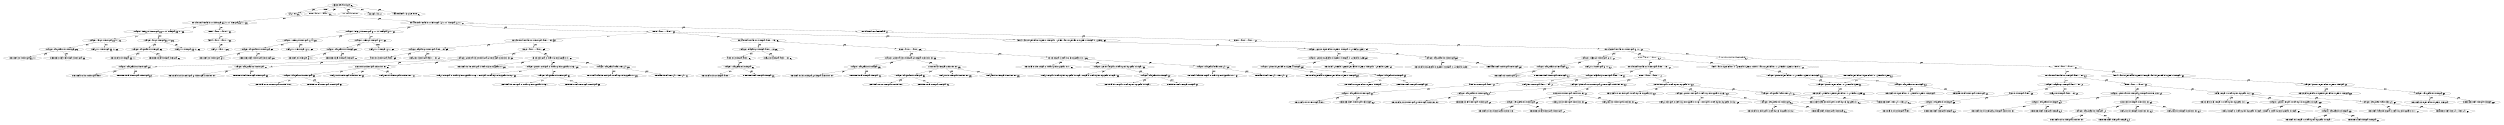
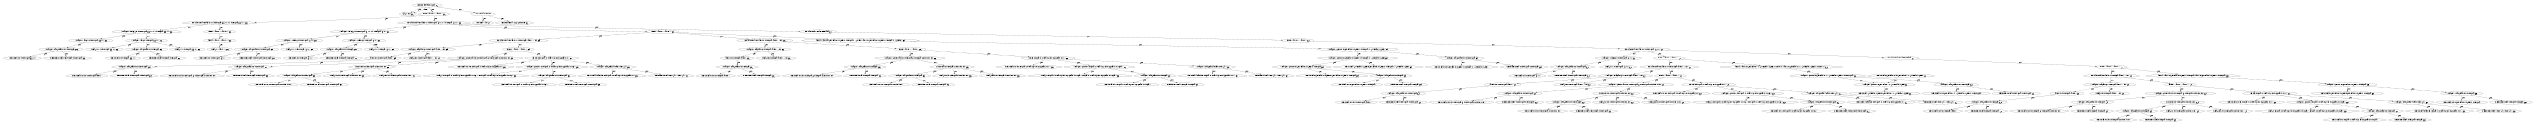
edge "(METHOD,getVersionLabel)" -> "(MODIFIER,VIRTUAL)": now "(MODIFIER,PROTECTED)" -> "(MODIFIER,VIRTUAL)"
edge "(METHOD,getVersionLabel)" -> "(METHOD_RETURN,java.lang.String)": now "(MODIFIER,PROTECTED)" -> "(METHOD_RETURN,java.lang.String)"
edge "(<operator>.equals,m_FromLabel == null)" -> "(LITERAL,null,m_FromLabel == null)": now "(<operator>.equals,m_ToLabel == null)" -> "(LITERAL,null,m_FromLabel == null)"
